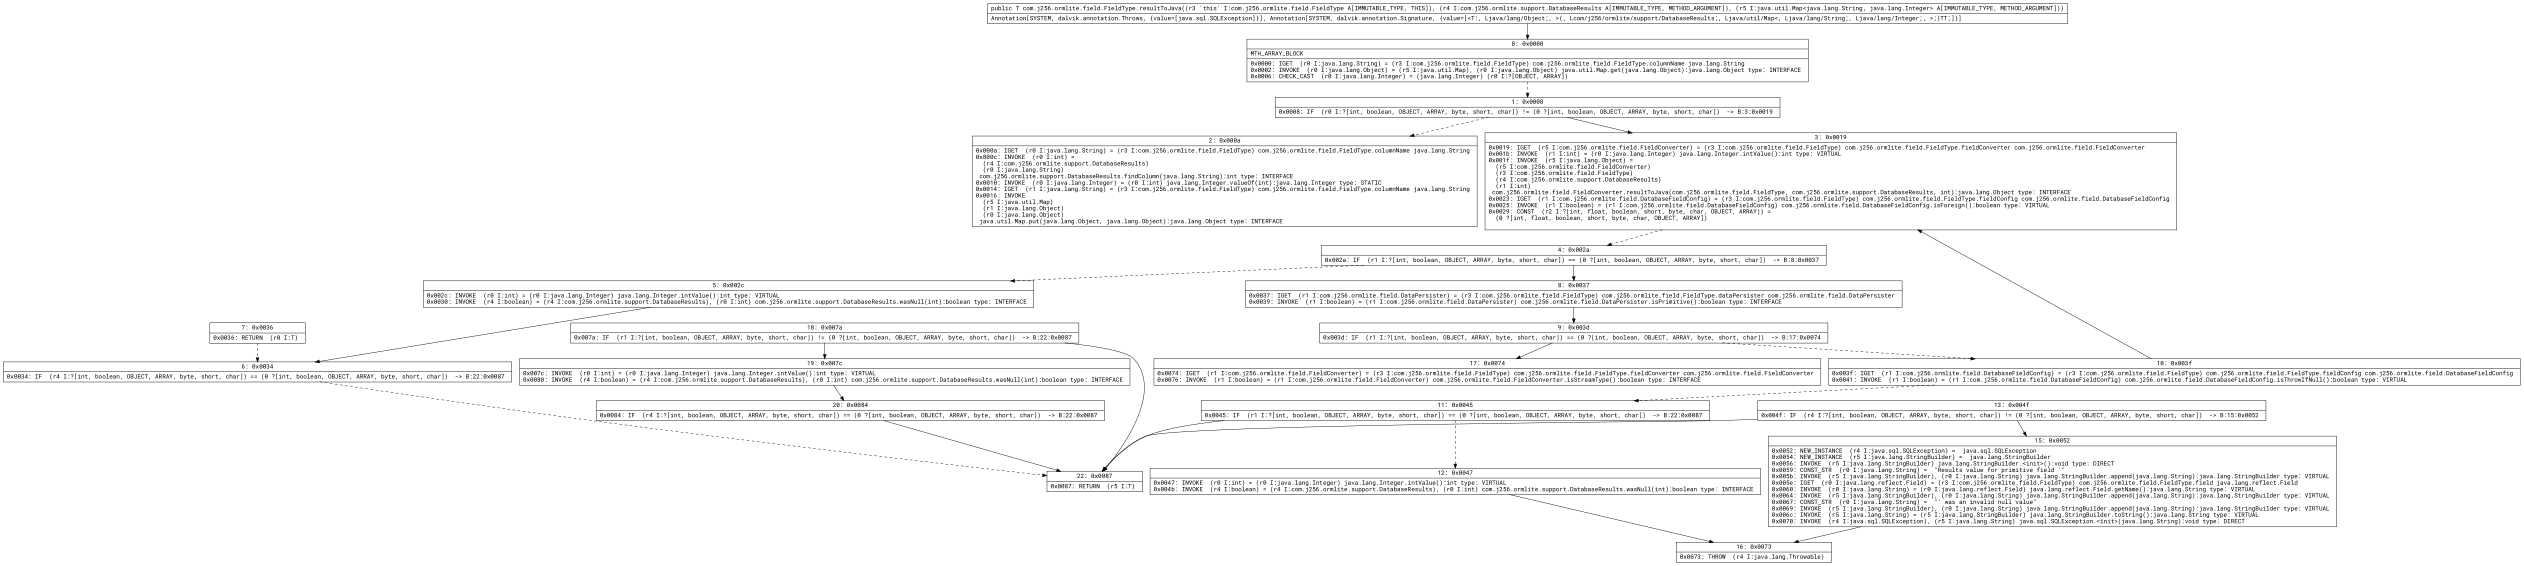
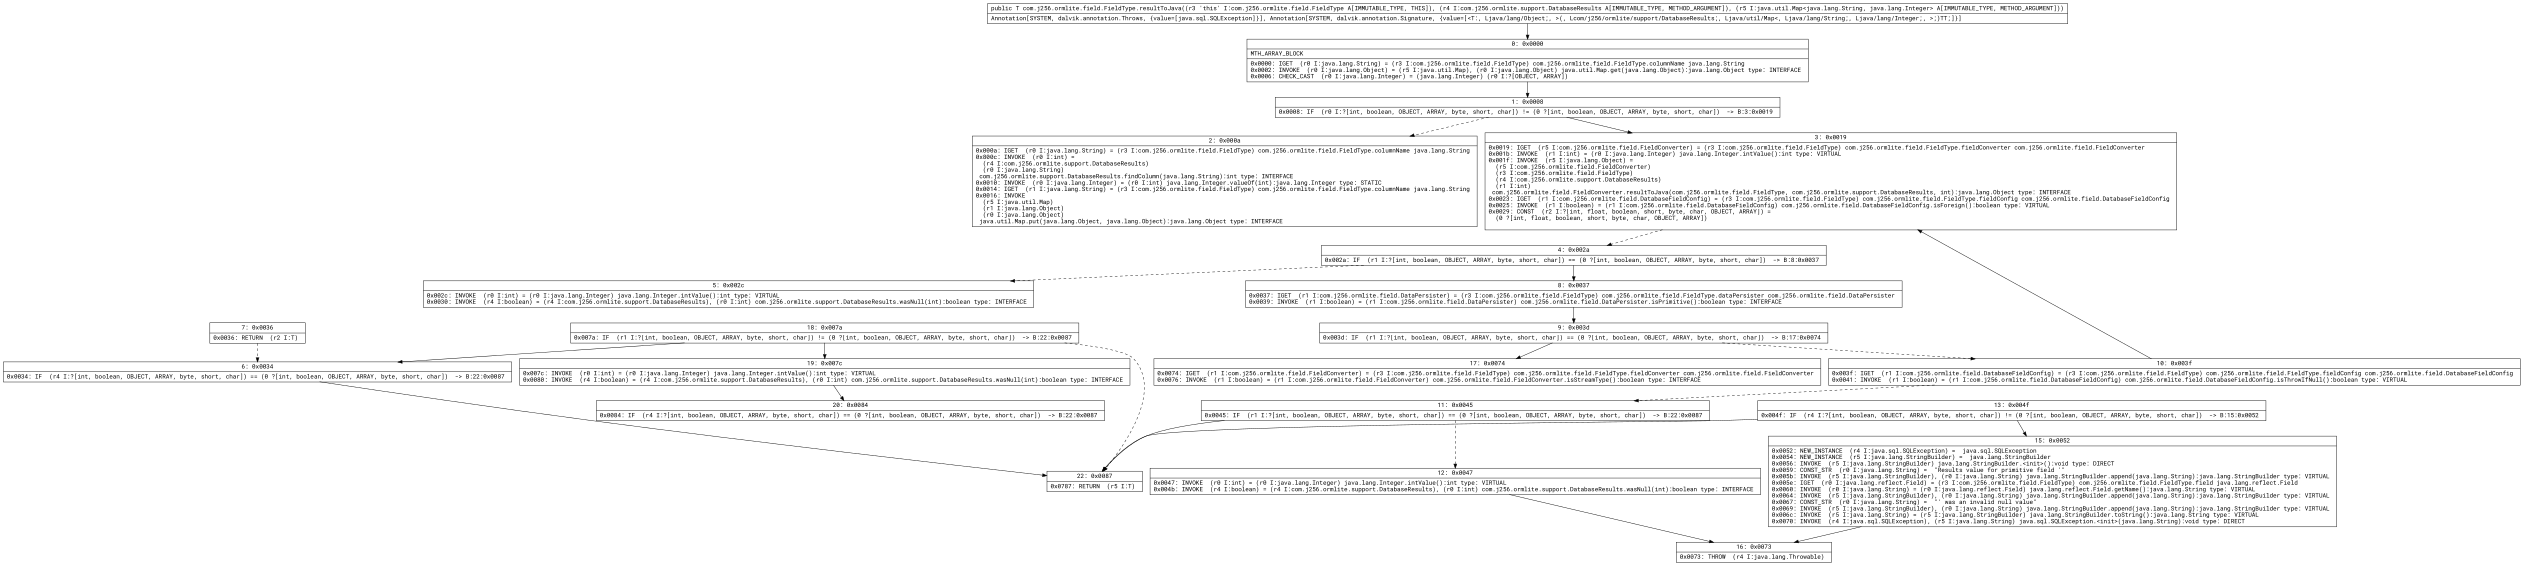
edge "0: 0x0000" -> "1: 0x0008": style dashed -> solid
edge "5: 0x002c" -> "6: 0x0034": now "18: 0x007a" -> "6: 0x0034"
node "7: 0x0036": text "0x0036: RETURN  (r0 I:T)" -> "0x0036: RETURN  (r2 I:T)"
edge "18: 0x007a" -> "22: 0x0087": style solid -> dashed
edge "6: 0x0034" -> "22: 0x0087": style dashed -> solid
edge "20: 0x0084" -> "22: 0x0087": removed
node "22: 0x0087": text "0x0087: RETURN  (r5 I:T)" -> "0x0787: RETURN  (r5 I:T)"
